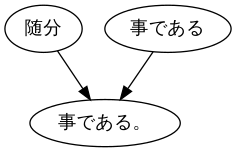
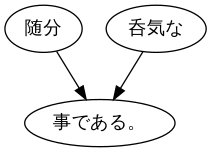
node "事である": label "事である" -> "呑気な"
